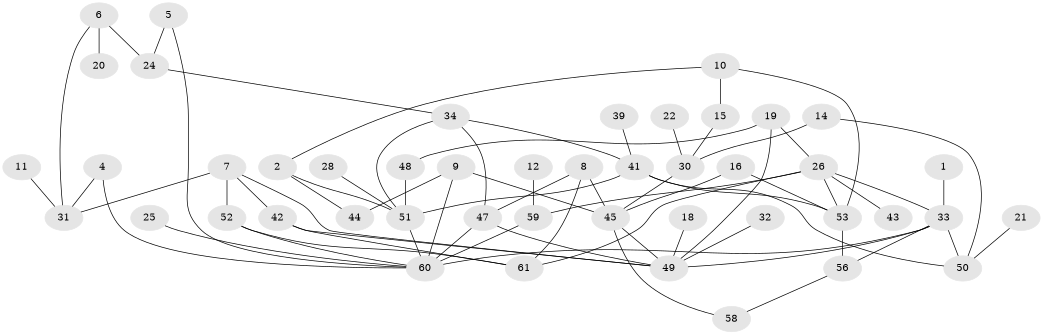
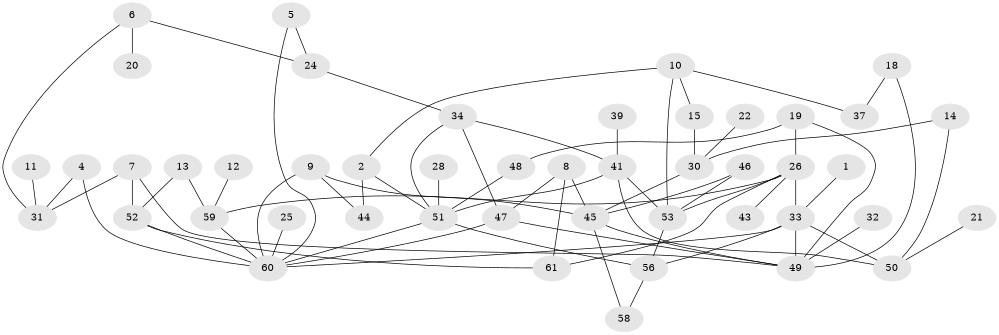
node "37": added
node "13": added
node "16": label "16" -> "46"
node "42": removed
edge "51" -- "56": added
